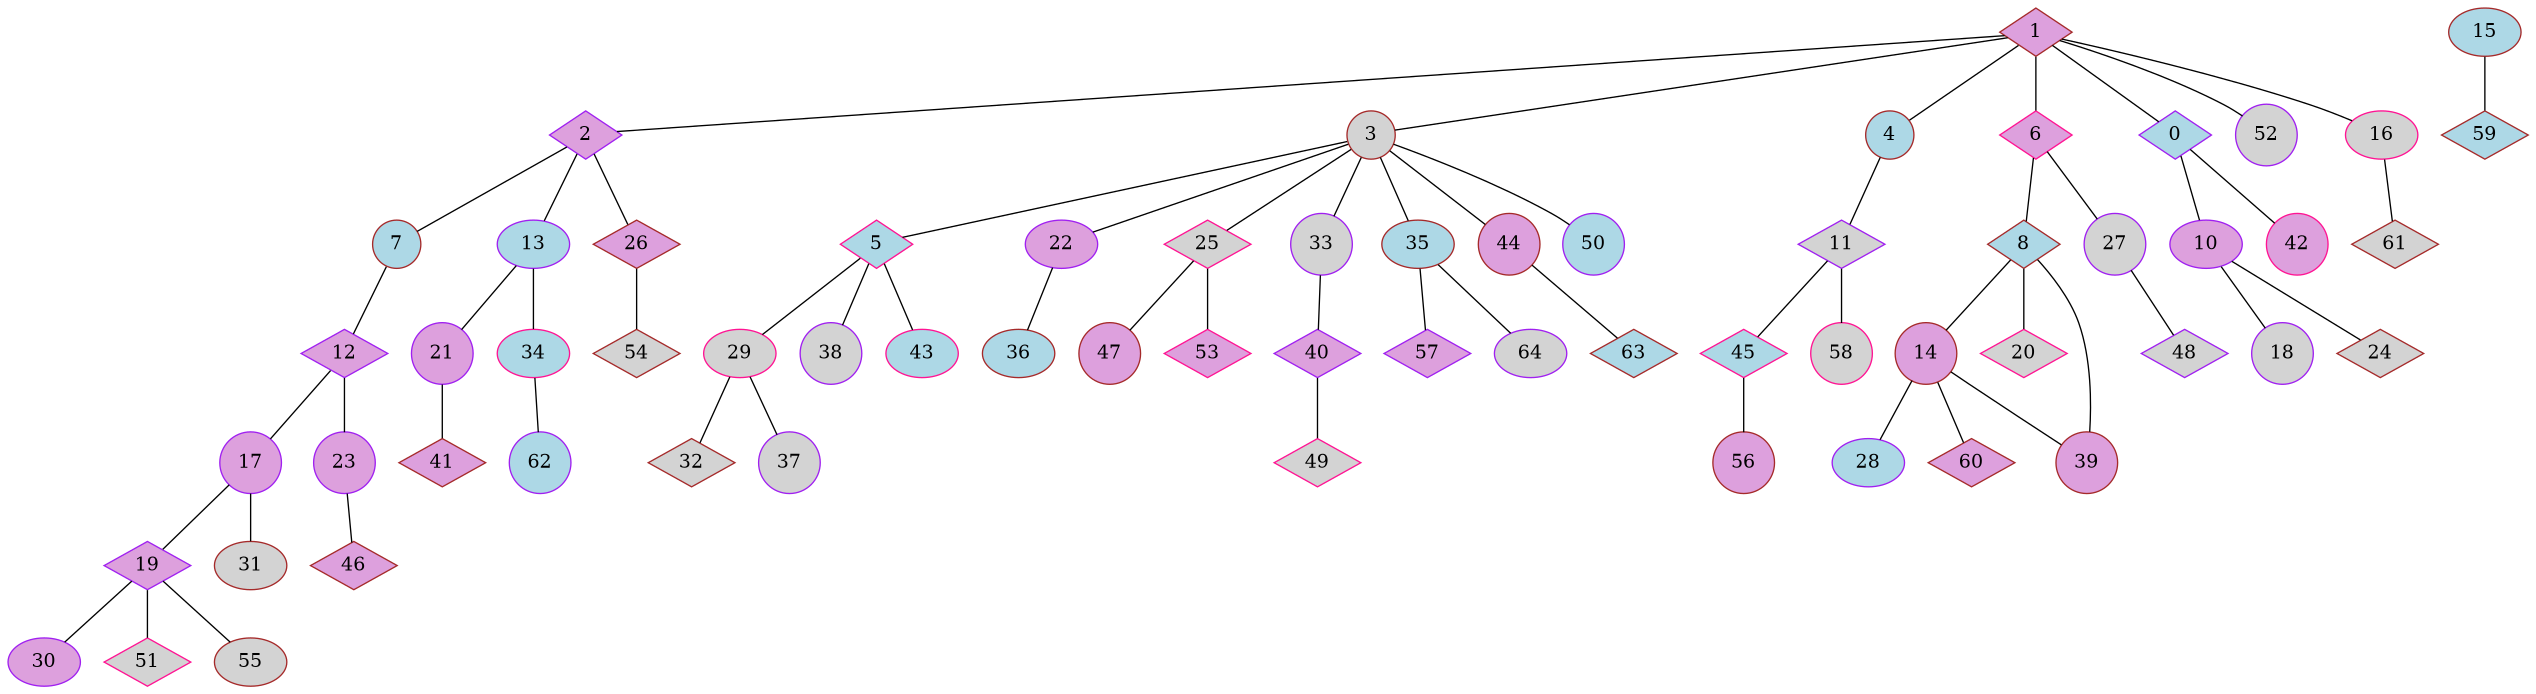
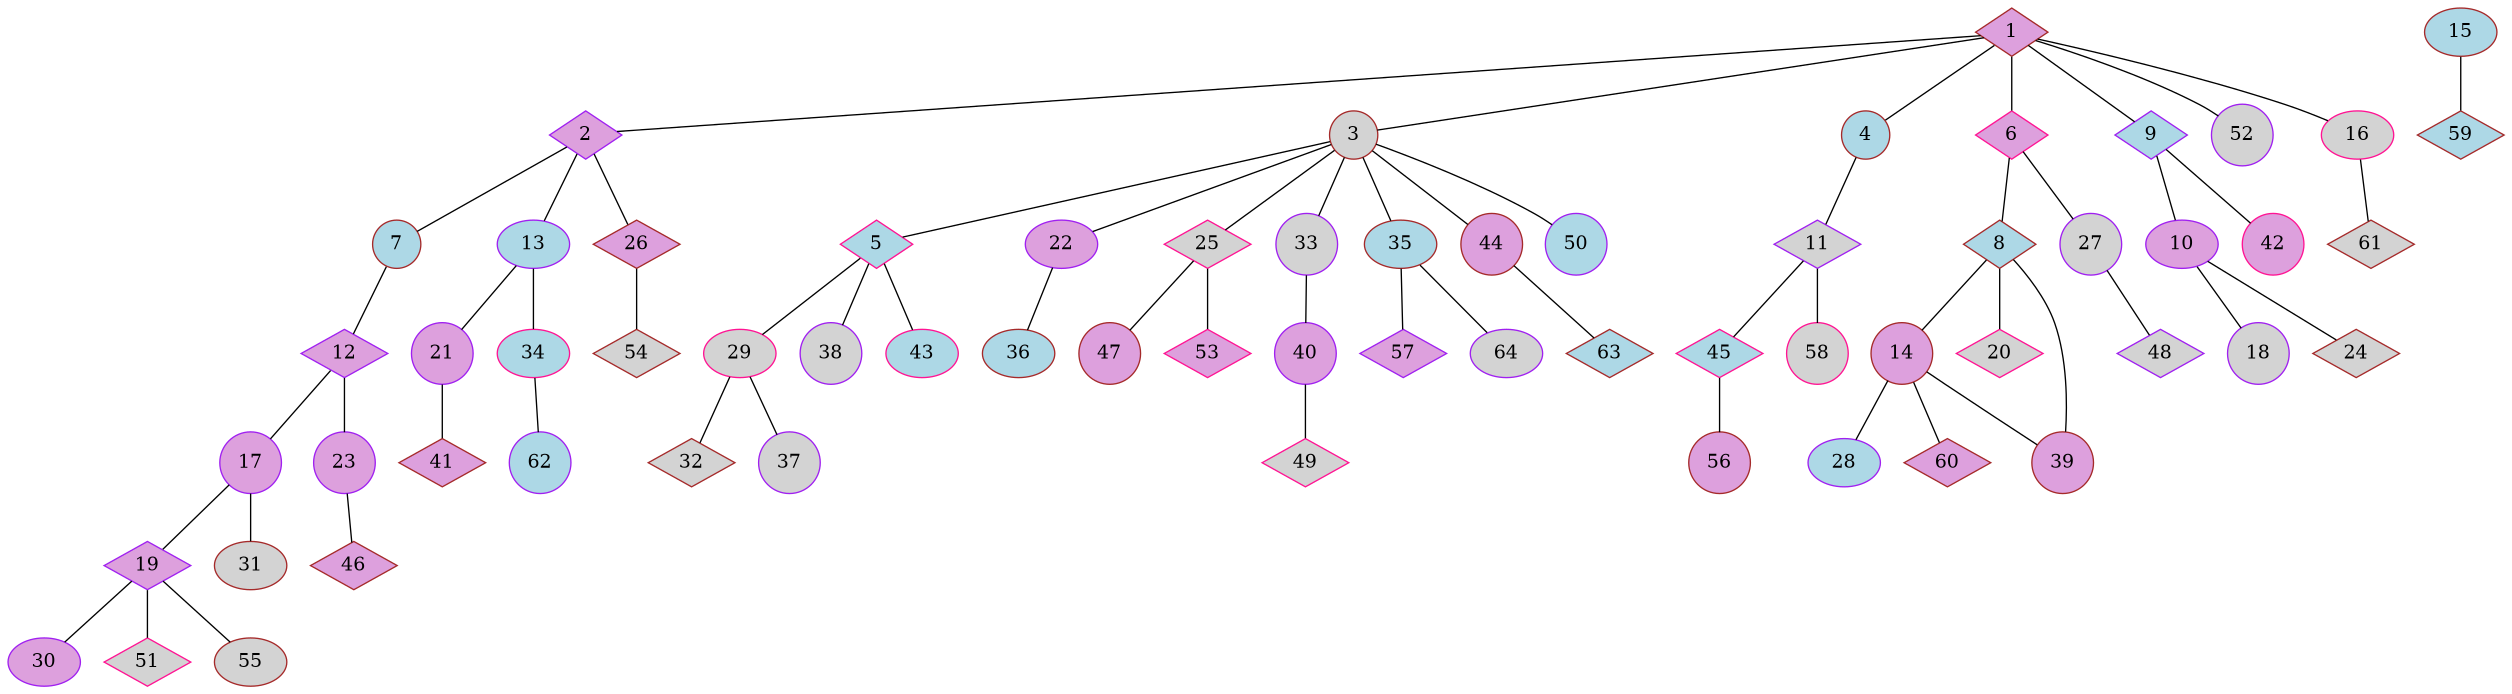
node "0": label "0" -> "9"
node "40": shape diamond -> circle
